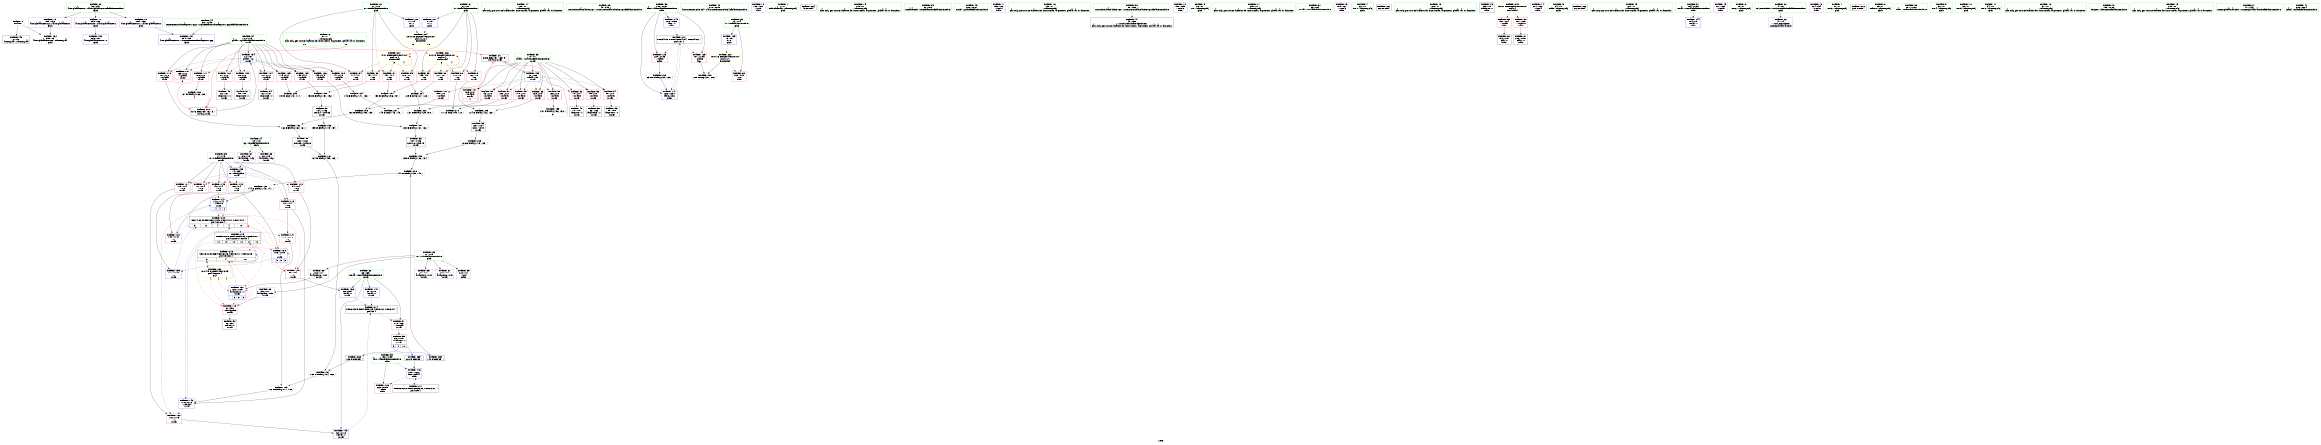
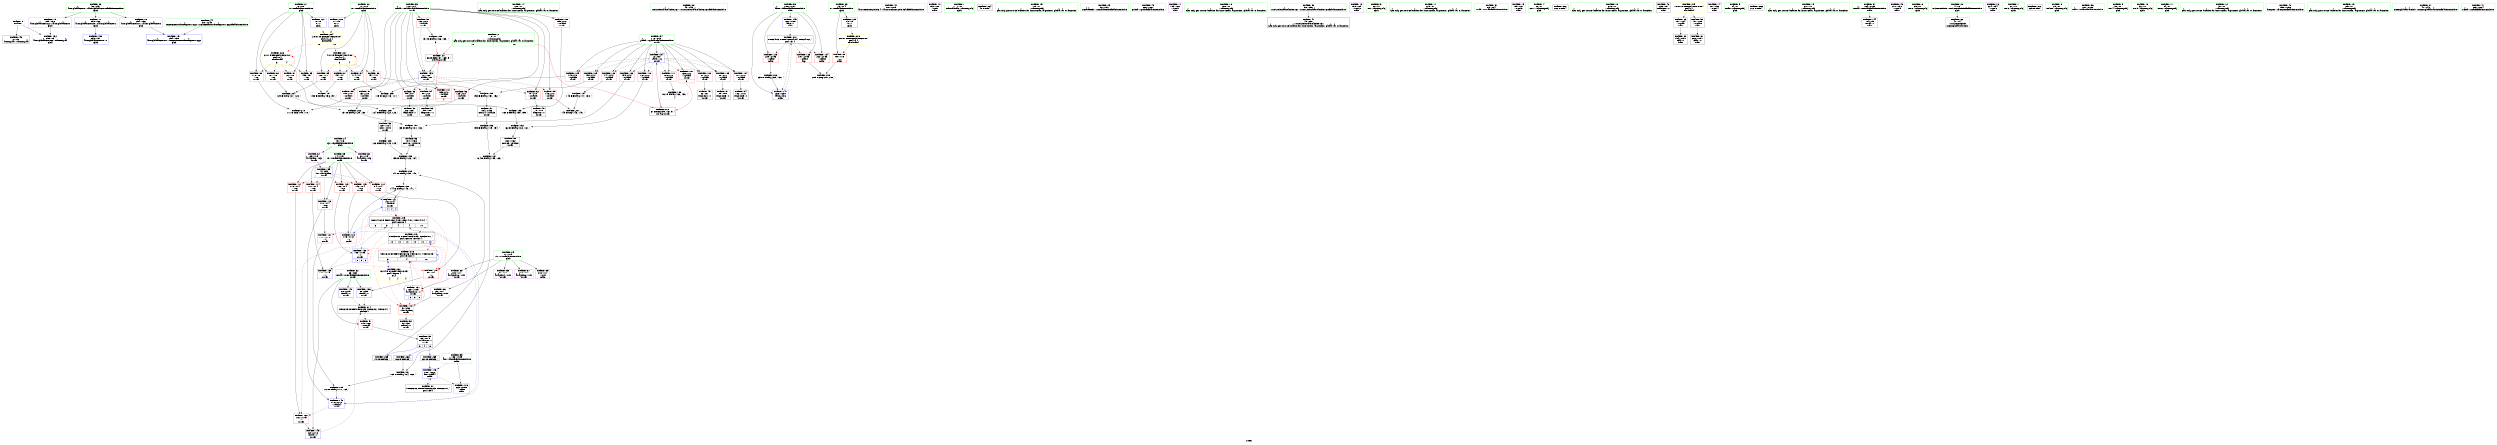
node "NodeID: 90": color red -> black
node "NodeID: 124": added
edge "NodeID: 220" -> "NodeID: 208": now "NodeID: 88" -> "NodeID: 208"
edge "NodeID: 133" -> "NodeID: 98": reversed
